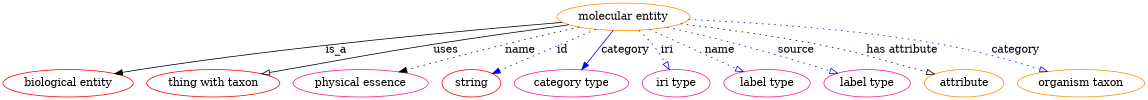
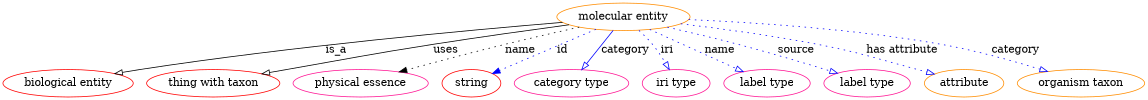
edge "molecular entity" -> "attribute": color black -> blue
edge "molecular entity" -> "biological entity": arrowhead normal -> onormal
edge "molecular entity" -> "category type": arrowhead normal -> onormal
